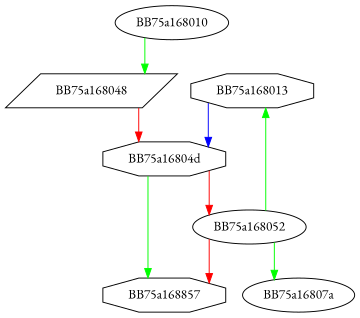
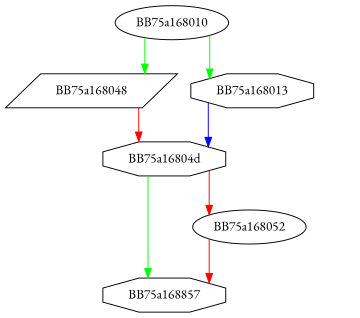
edge "BB75a168052" -> "BB75a168013": now "BB75a168010" -> "BB75a168013"
node "BB75a16807a": removed
